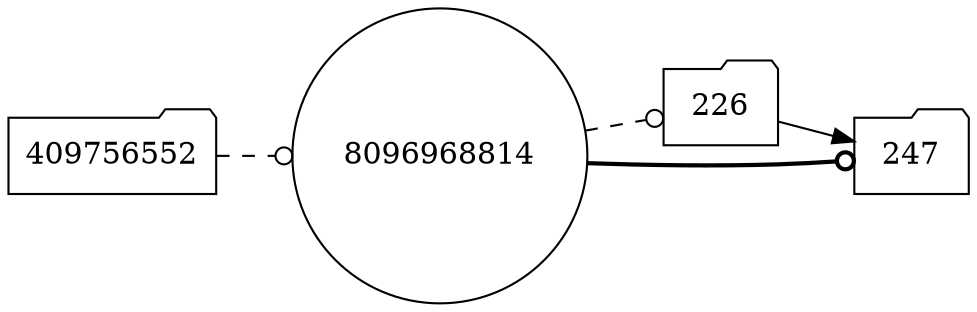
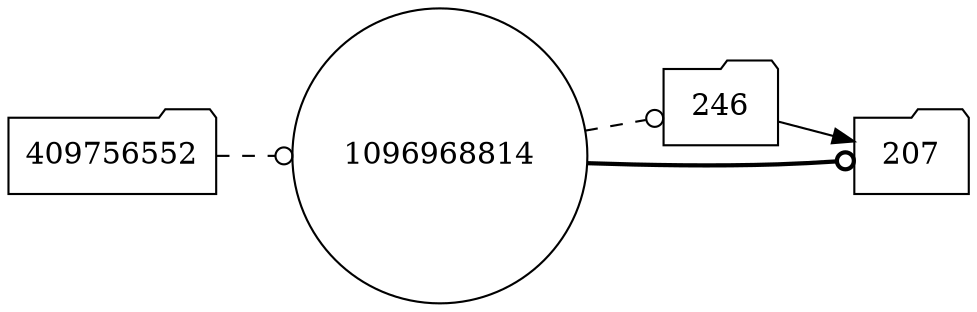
node "226": label "226" -> "246"
node "8096968814": label "8096968814" -> "1096968814"
node "247": label "247" -> "207"
